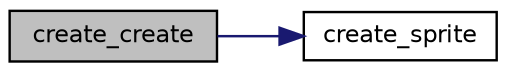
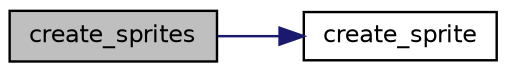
node "create_create": label "create_create" -> "create_sprites"
